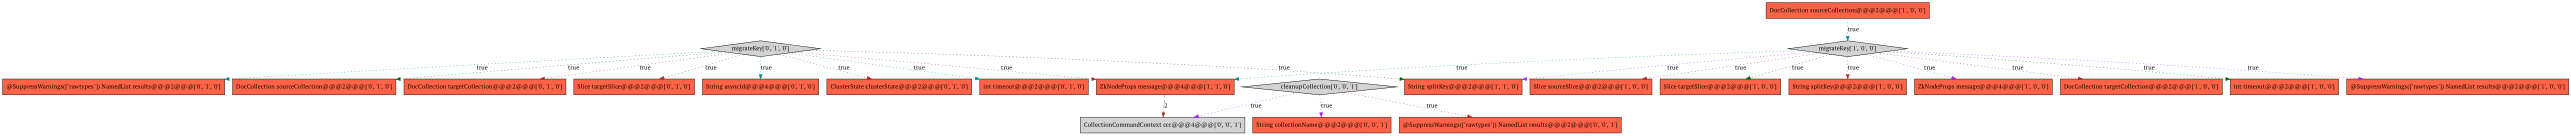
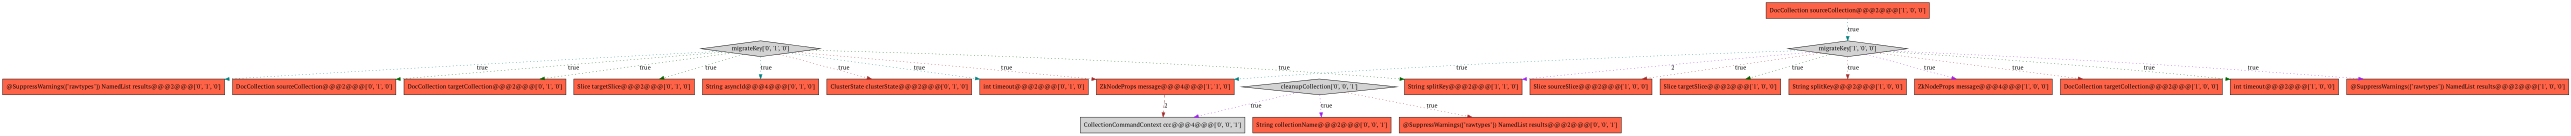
edge "migrateKey['0', '1', '0']" -> "DocCollection targetCollection@@@2@@@['0', '1', '0']": color brown -> darkgreen
edge "migrateKey['0', '1', '0']" -> "Slice targetSlice@@@2@@@['0', '1', '0']": color brown -> darkgreen
edge "migrateKey['1', '0', '0']" -> "String splitKey@@@2@@@['1', '1', '0']": label "true" -> "2"
